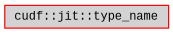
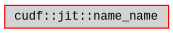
node "cudf::jit::type_name": label "cudf::jit::type_name" -> "cudf::jit::name_name"
